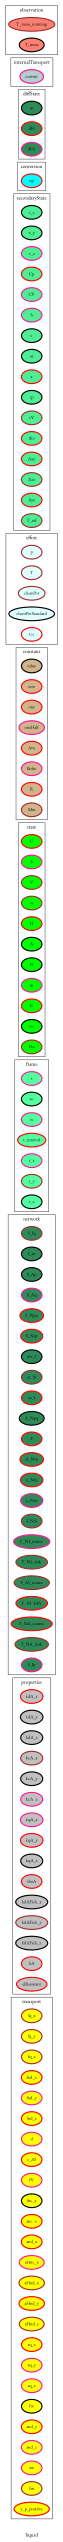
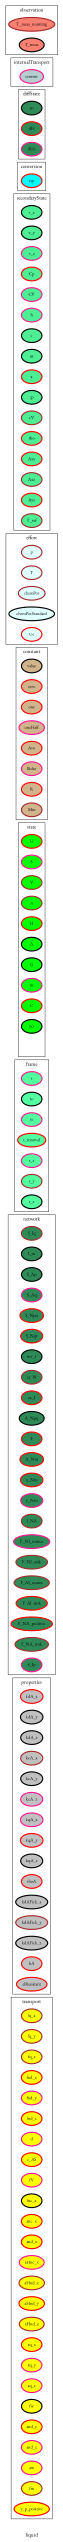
node "Ho": removed
node "F_AI_kdA": label "F_AI_kdA" -> "F_AI_sink"
node "F_NA_source": label "F_NA_source" -> "F_NA_positive"
